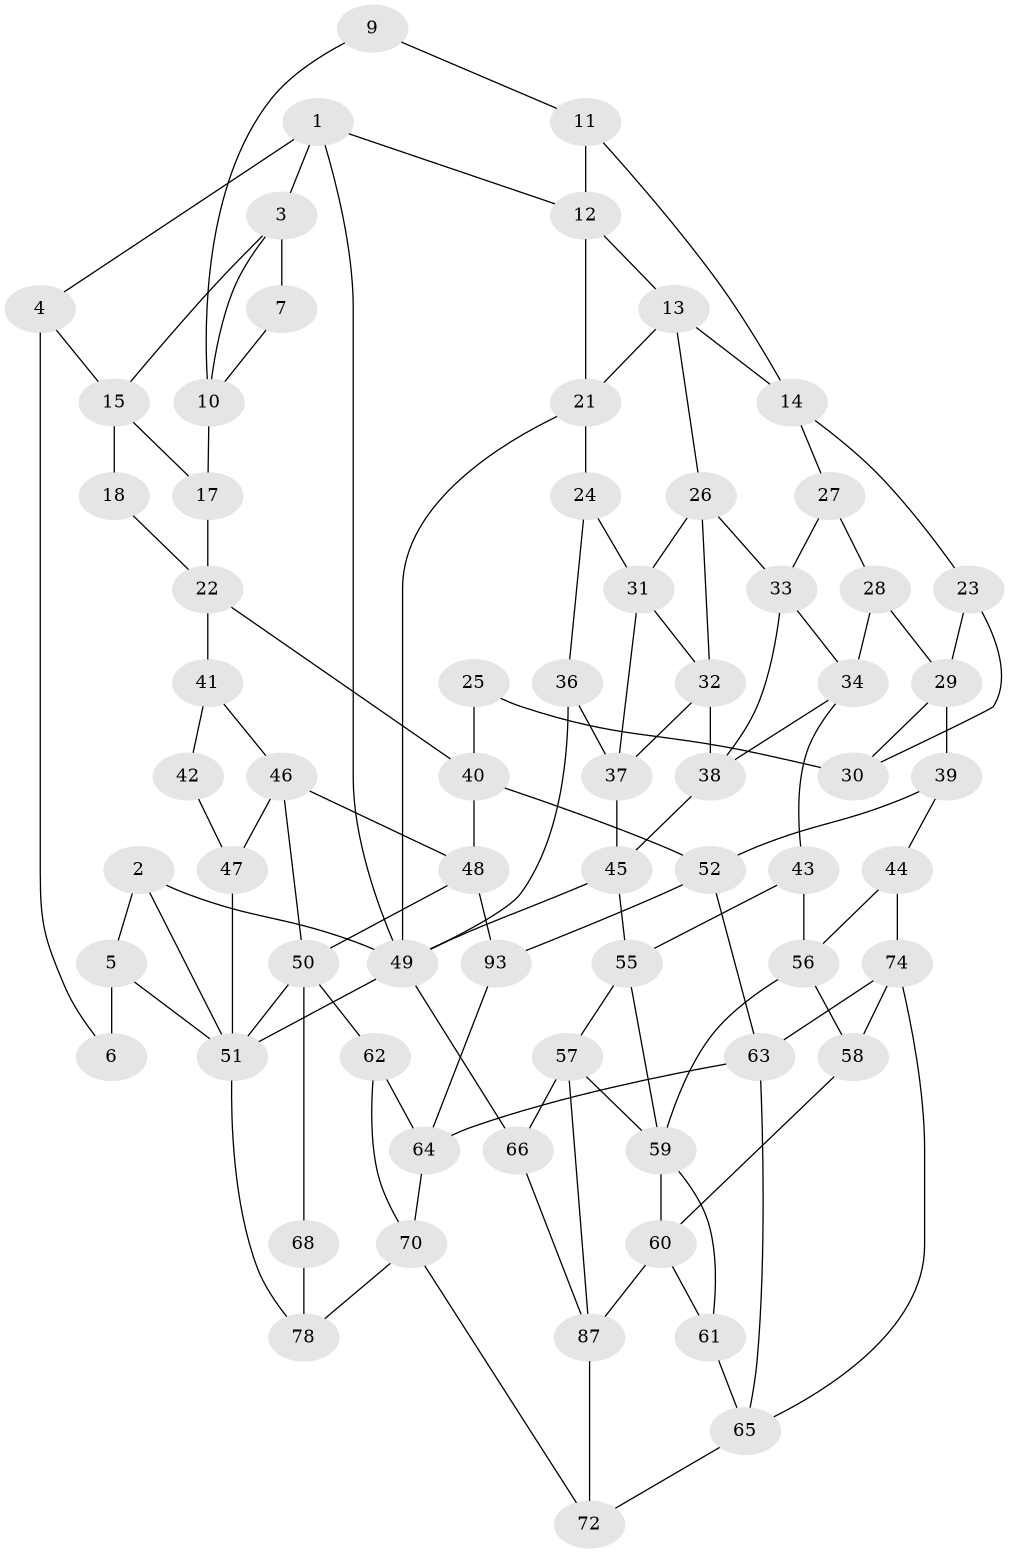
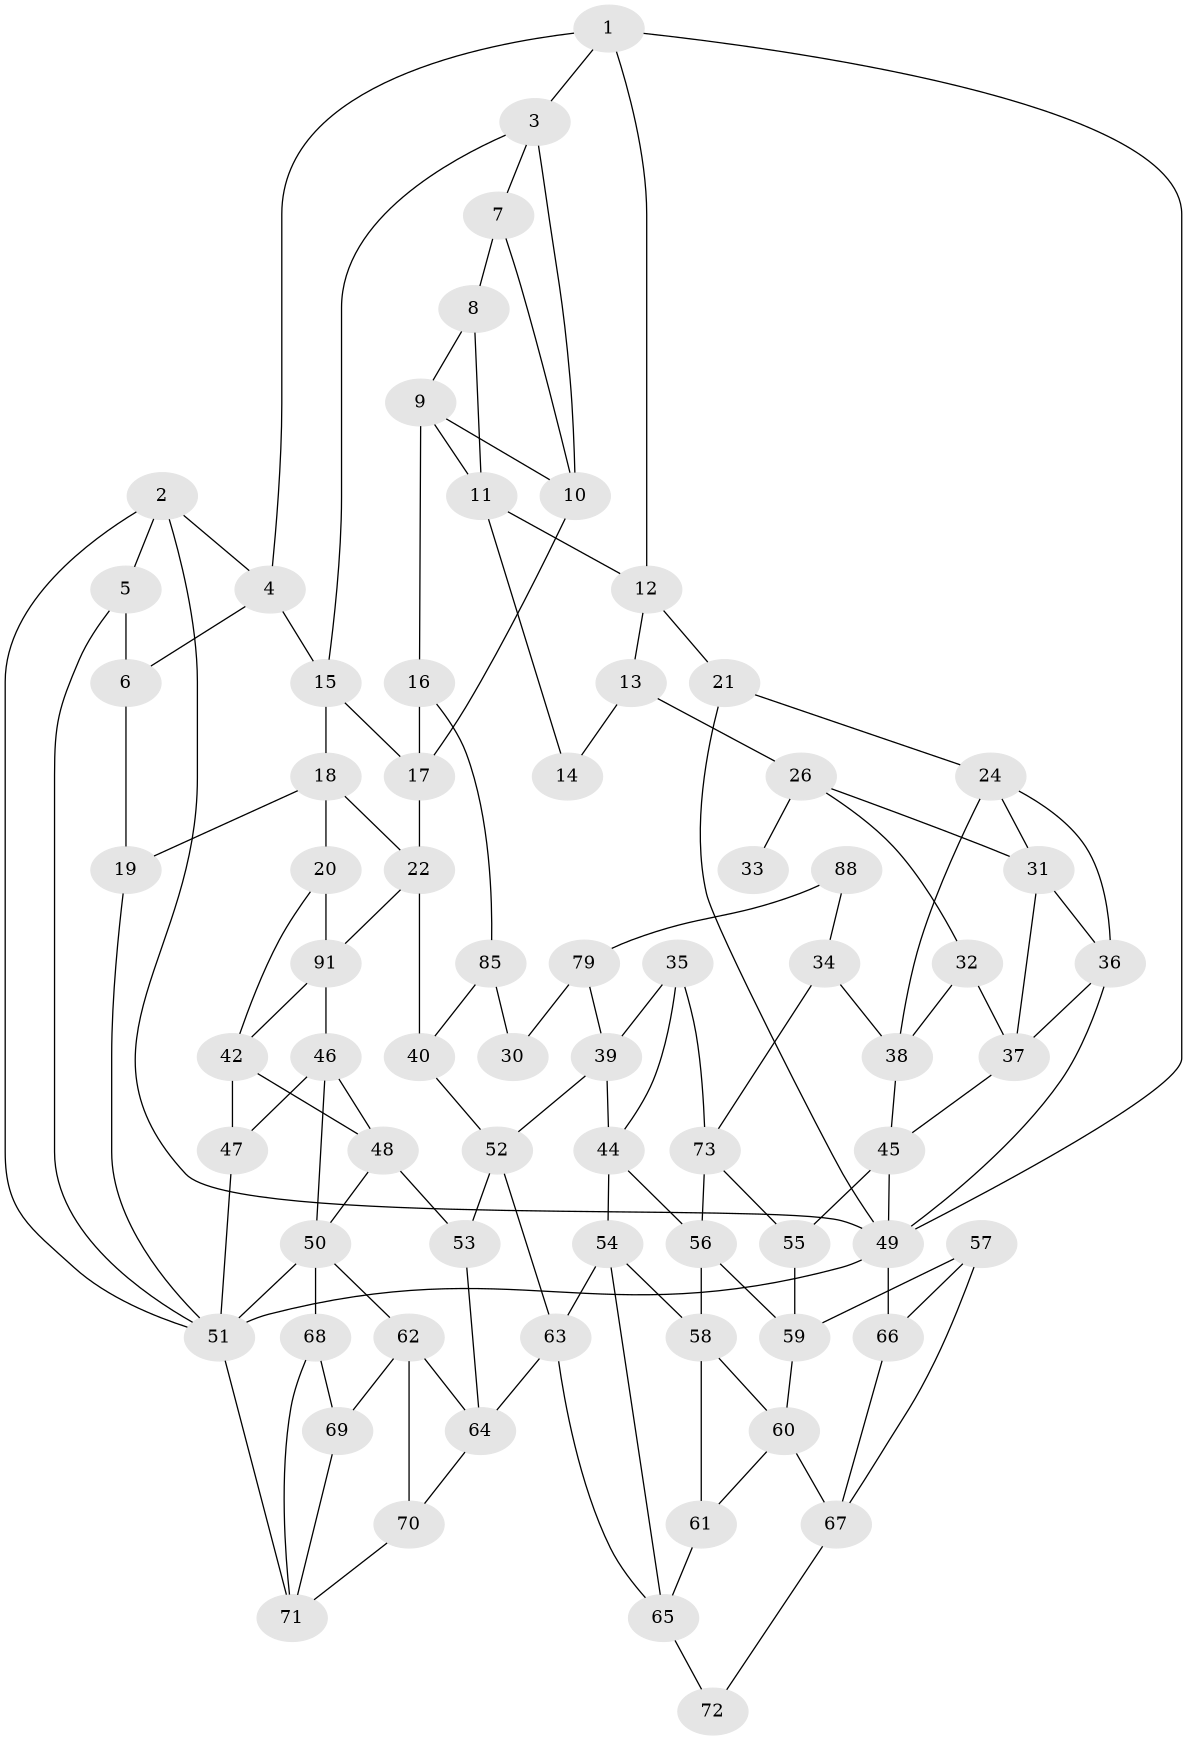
node "8": added
edge "13" -- "21": removed
node "27": removed
edge "2" -- "4": added
node "28": label "28" -> "88"
node "23": removed
edge "31" -- "32": now "31" -- "36"
edge "33" -- "34": removed
node "41": label "41" -> "91"
node "16": added
node "25": label "25" -> "85"
node "29": label "29" -> "79"
edge "33" -- "38": now "24" -- "38"
edge "40" -- "48": now "42" -- "48"
node "19": added
node "20": added
node "43": label "43" -> "73"
node "93": label "93" -> "53"
node "35": added
node "74": label "74" -> "54"
edge "55" -- "57": removed
edge "59" -- "61": now "58" -- "61"
node "78": label "78" -> "71"
node "87": label "87" -> "67"
edge "70" -- "72": removed
node "69": added
